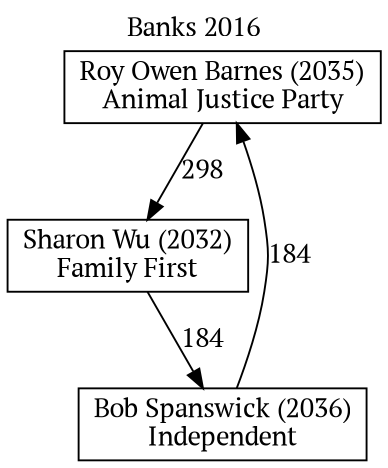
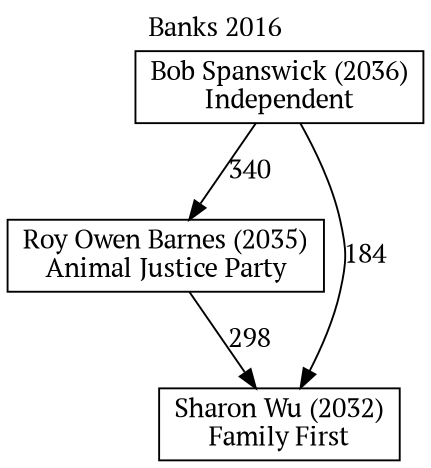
edge "Bob Spanswick (2036) Independent" -> "Roy Owen Barnes (2035) Animal Justice Party": label "184" -> "340"
edge "Sharon Wu (2032) Family First" -> "Bob Spanswick (2036) Independent": reversed
